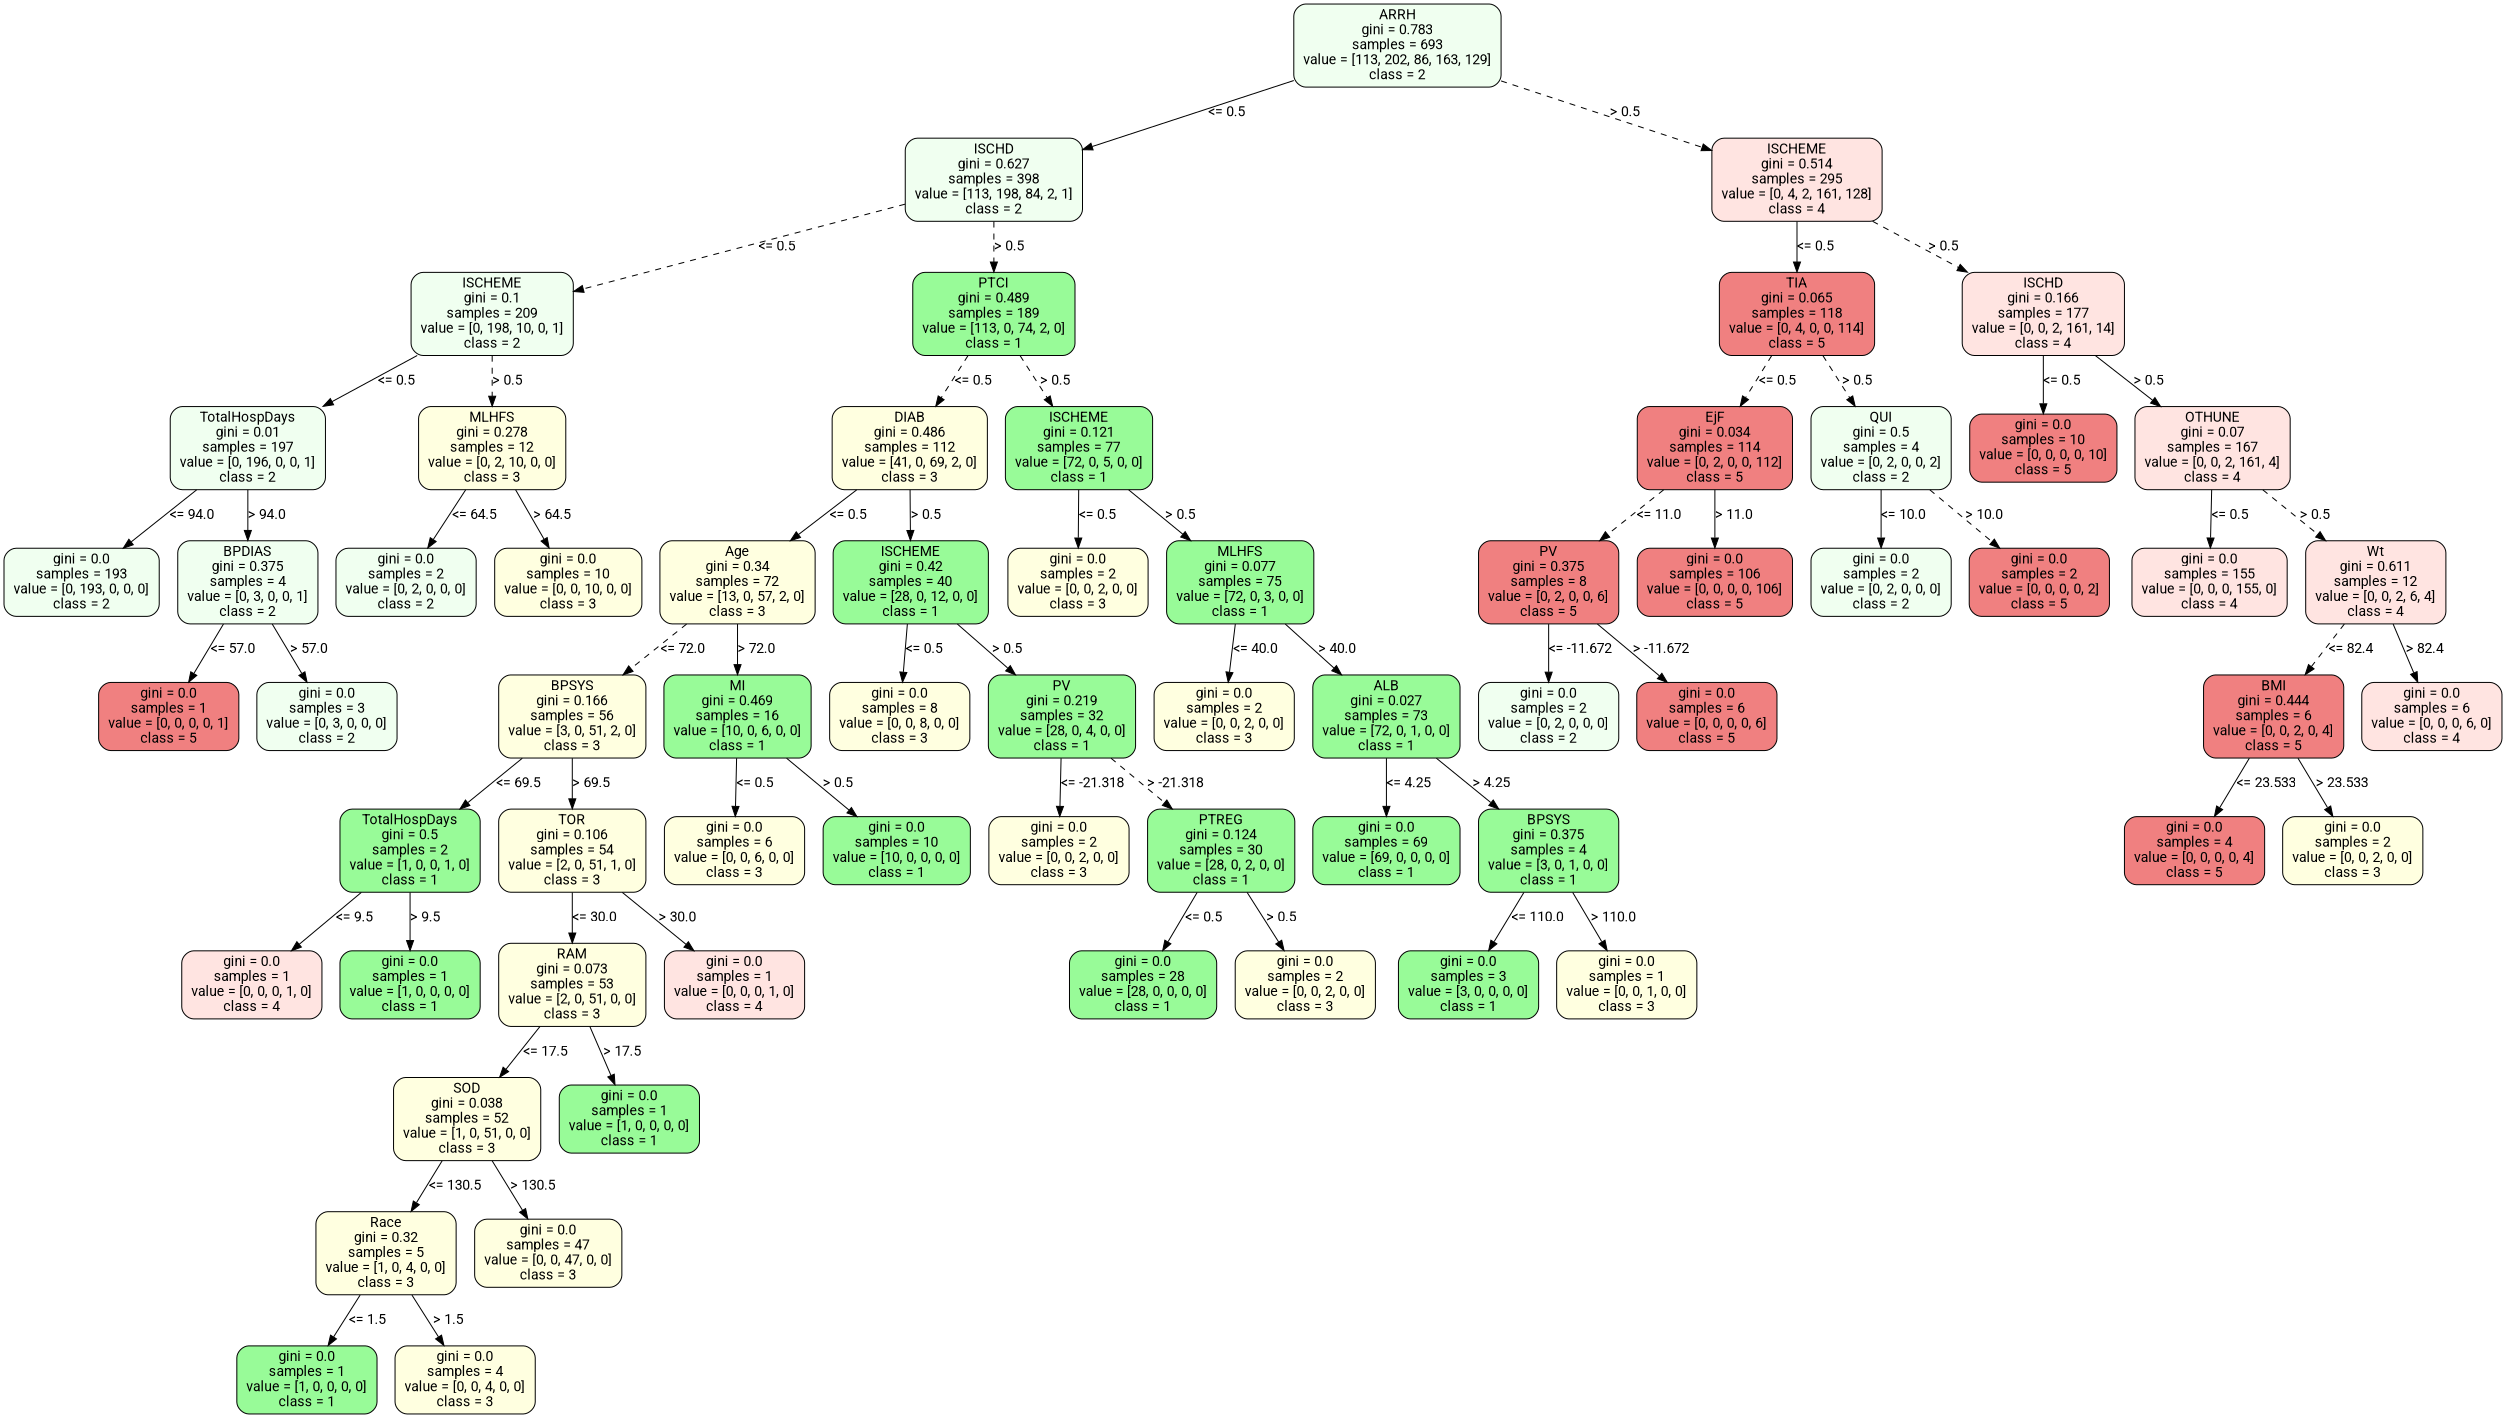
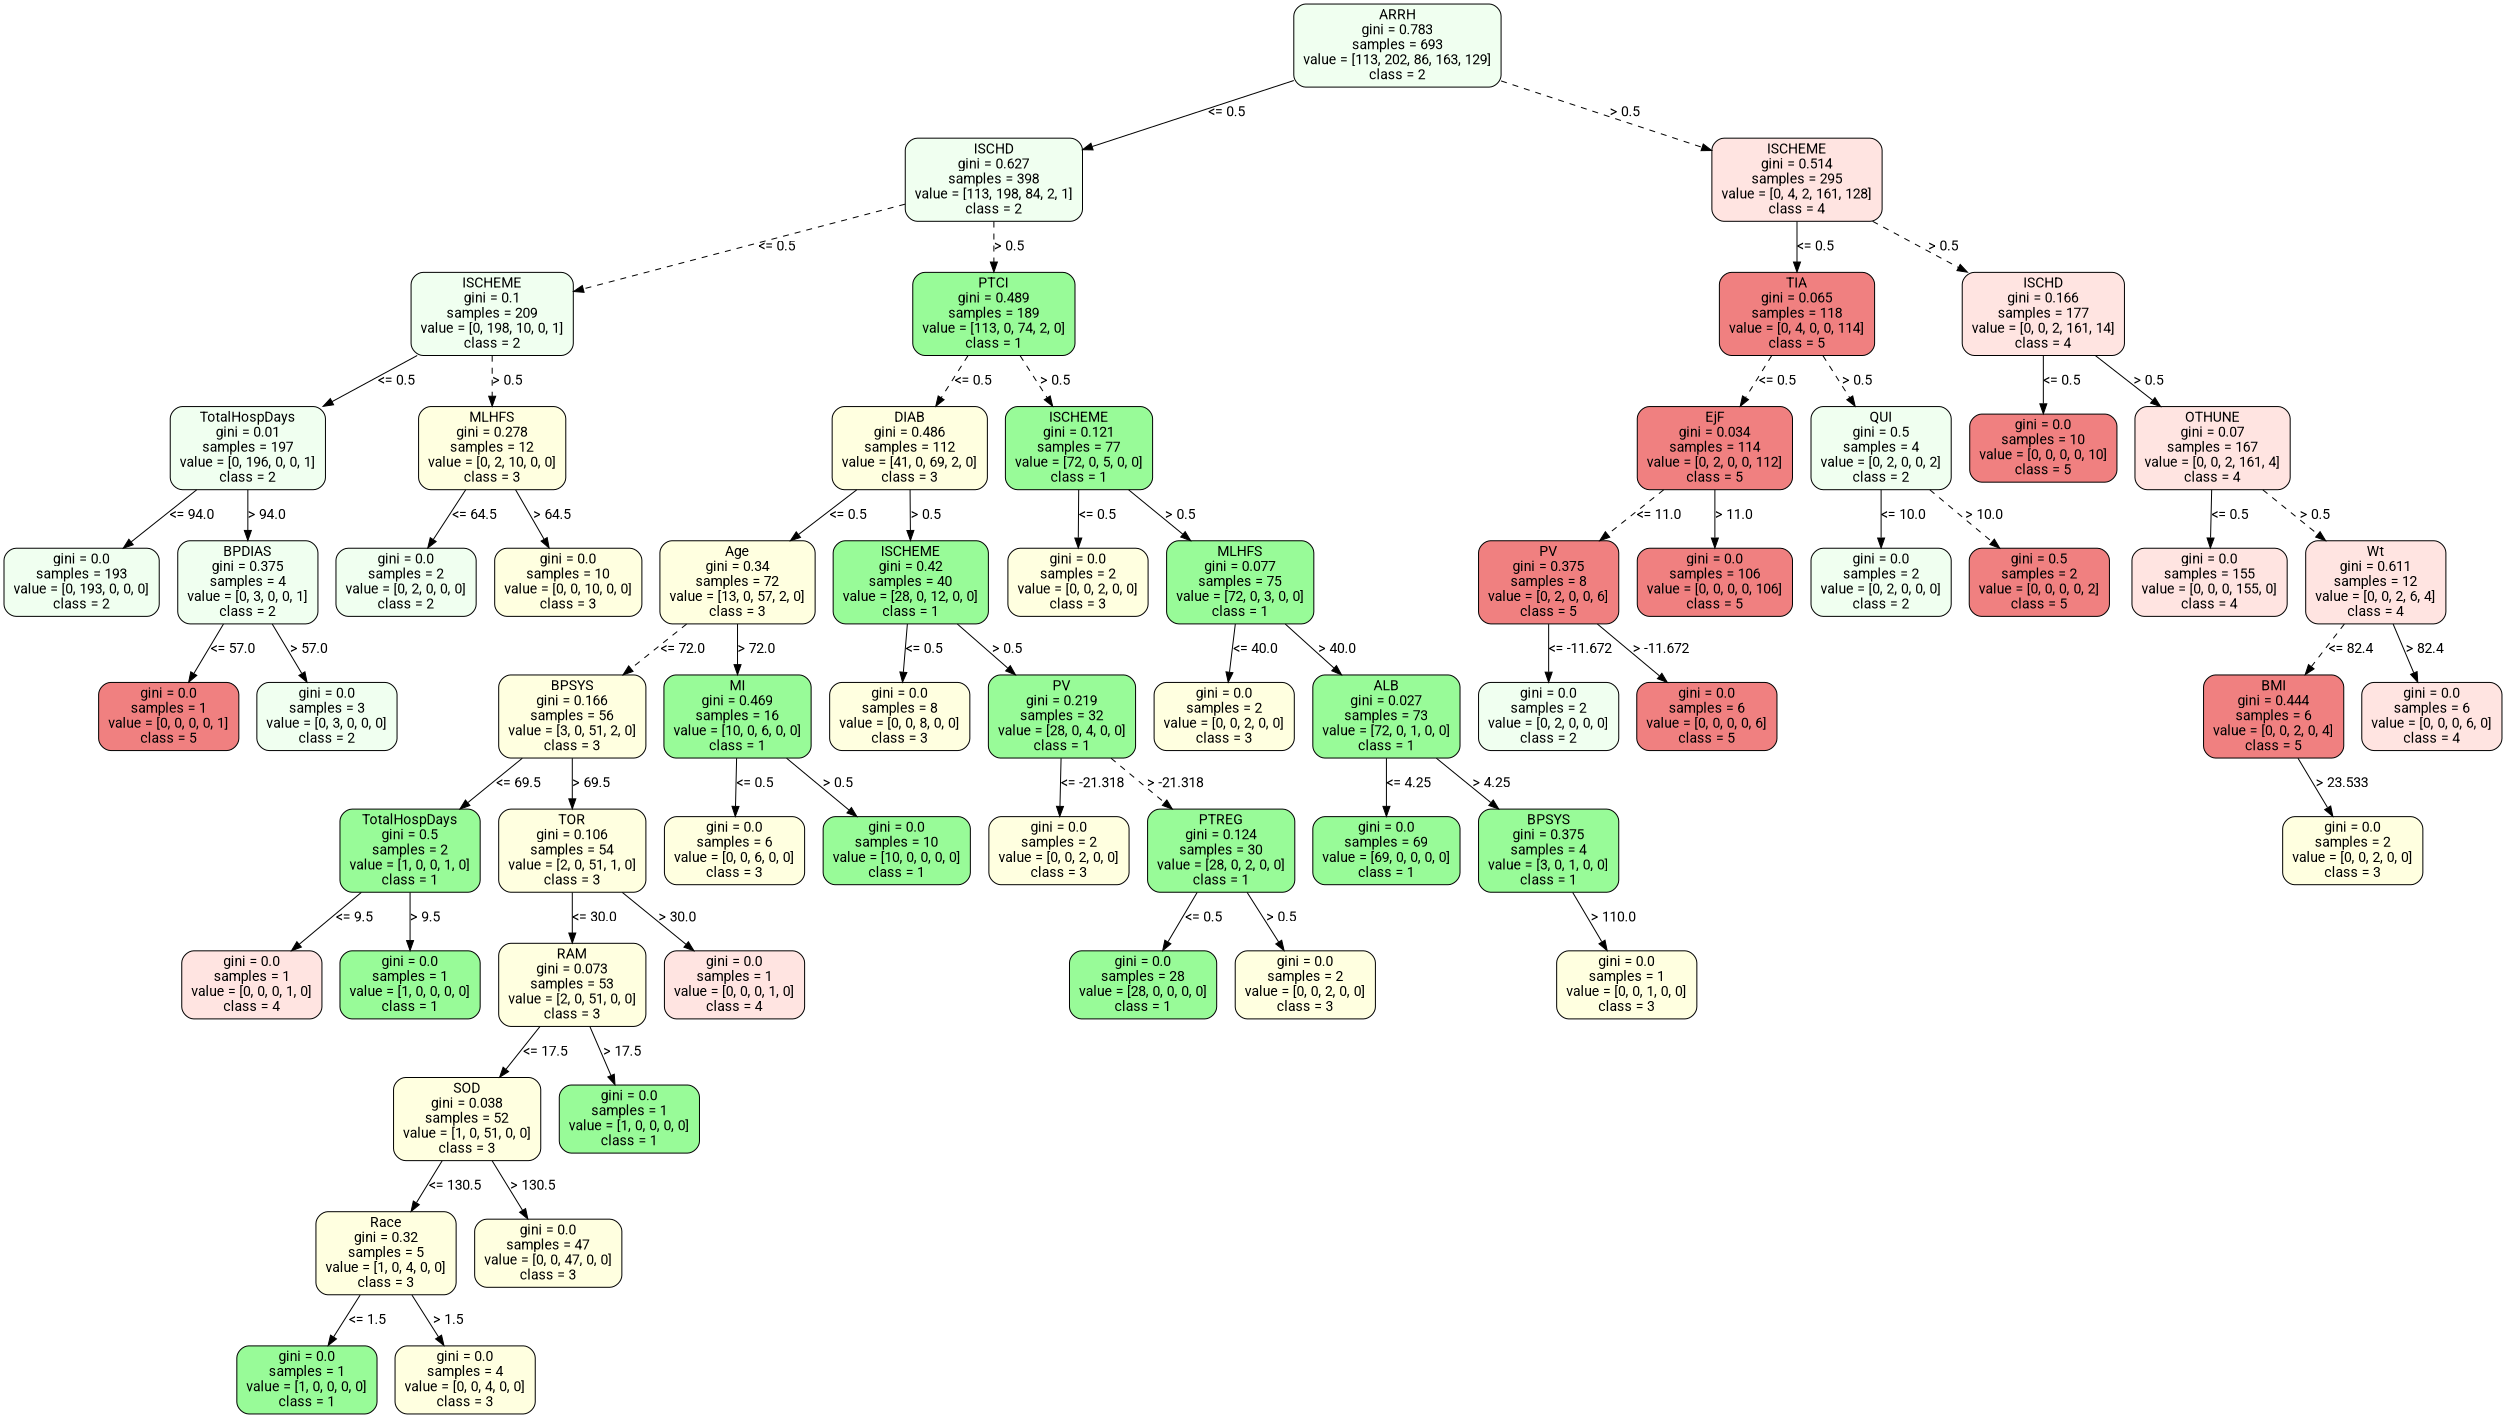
node "gini = 0.0 samples = 2 value = [0, 0, 0, 0, 2] class = 5": label "gini = 0.0 samples = 2 value = [0, 0, 0, 0, 2] class = 5" -> "gini = 0.5 samples = 2 value = [0, 0, 0, 0, 2] class = 5"
node "gini = 0.0 samples = 4 value = [0, 0, 0, 0, 4] class = 5": removed
node "gini = 0.0 samples = 3 value = [3, 0, 0, 0, 0] class = 1": removed
